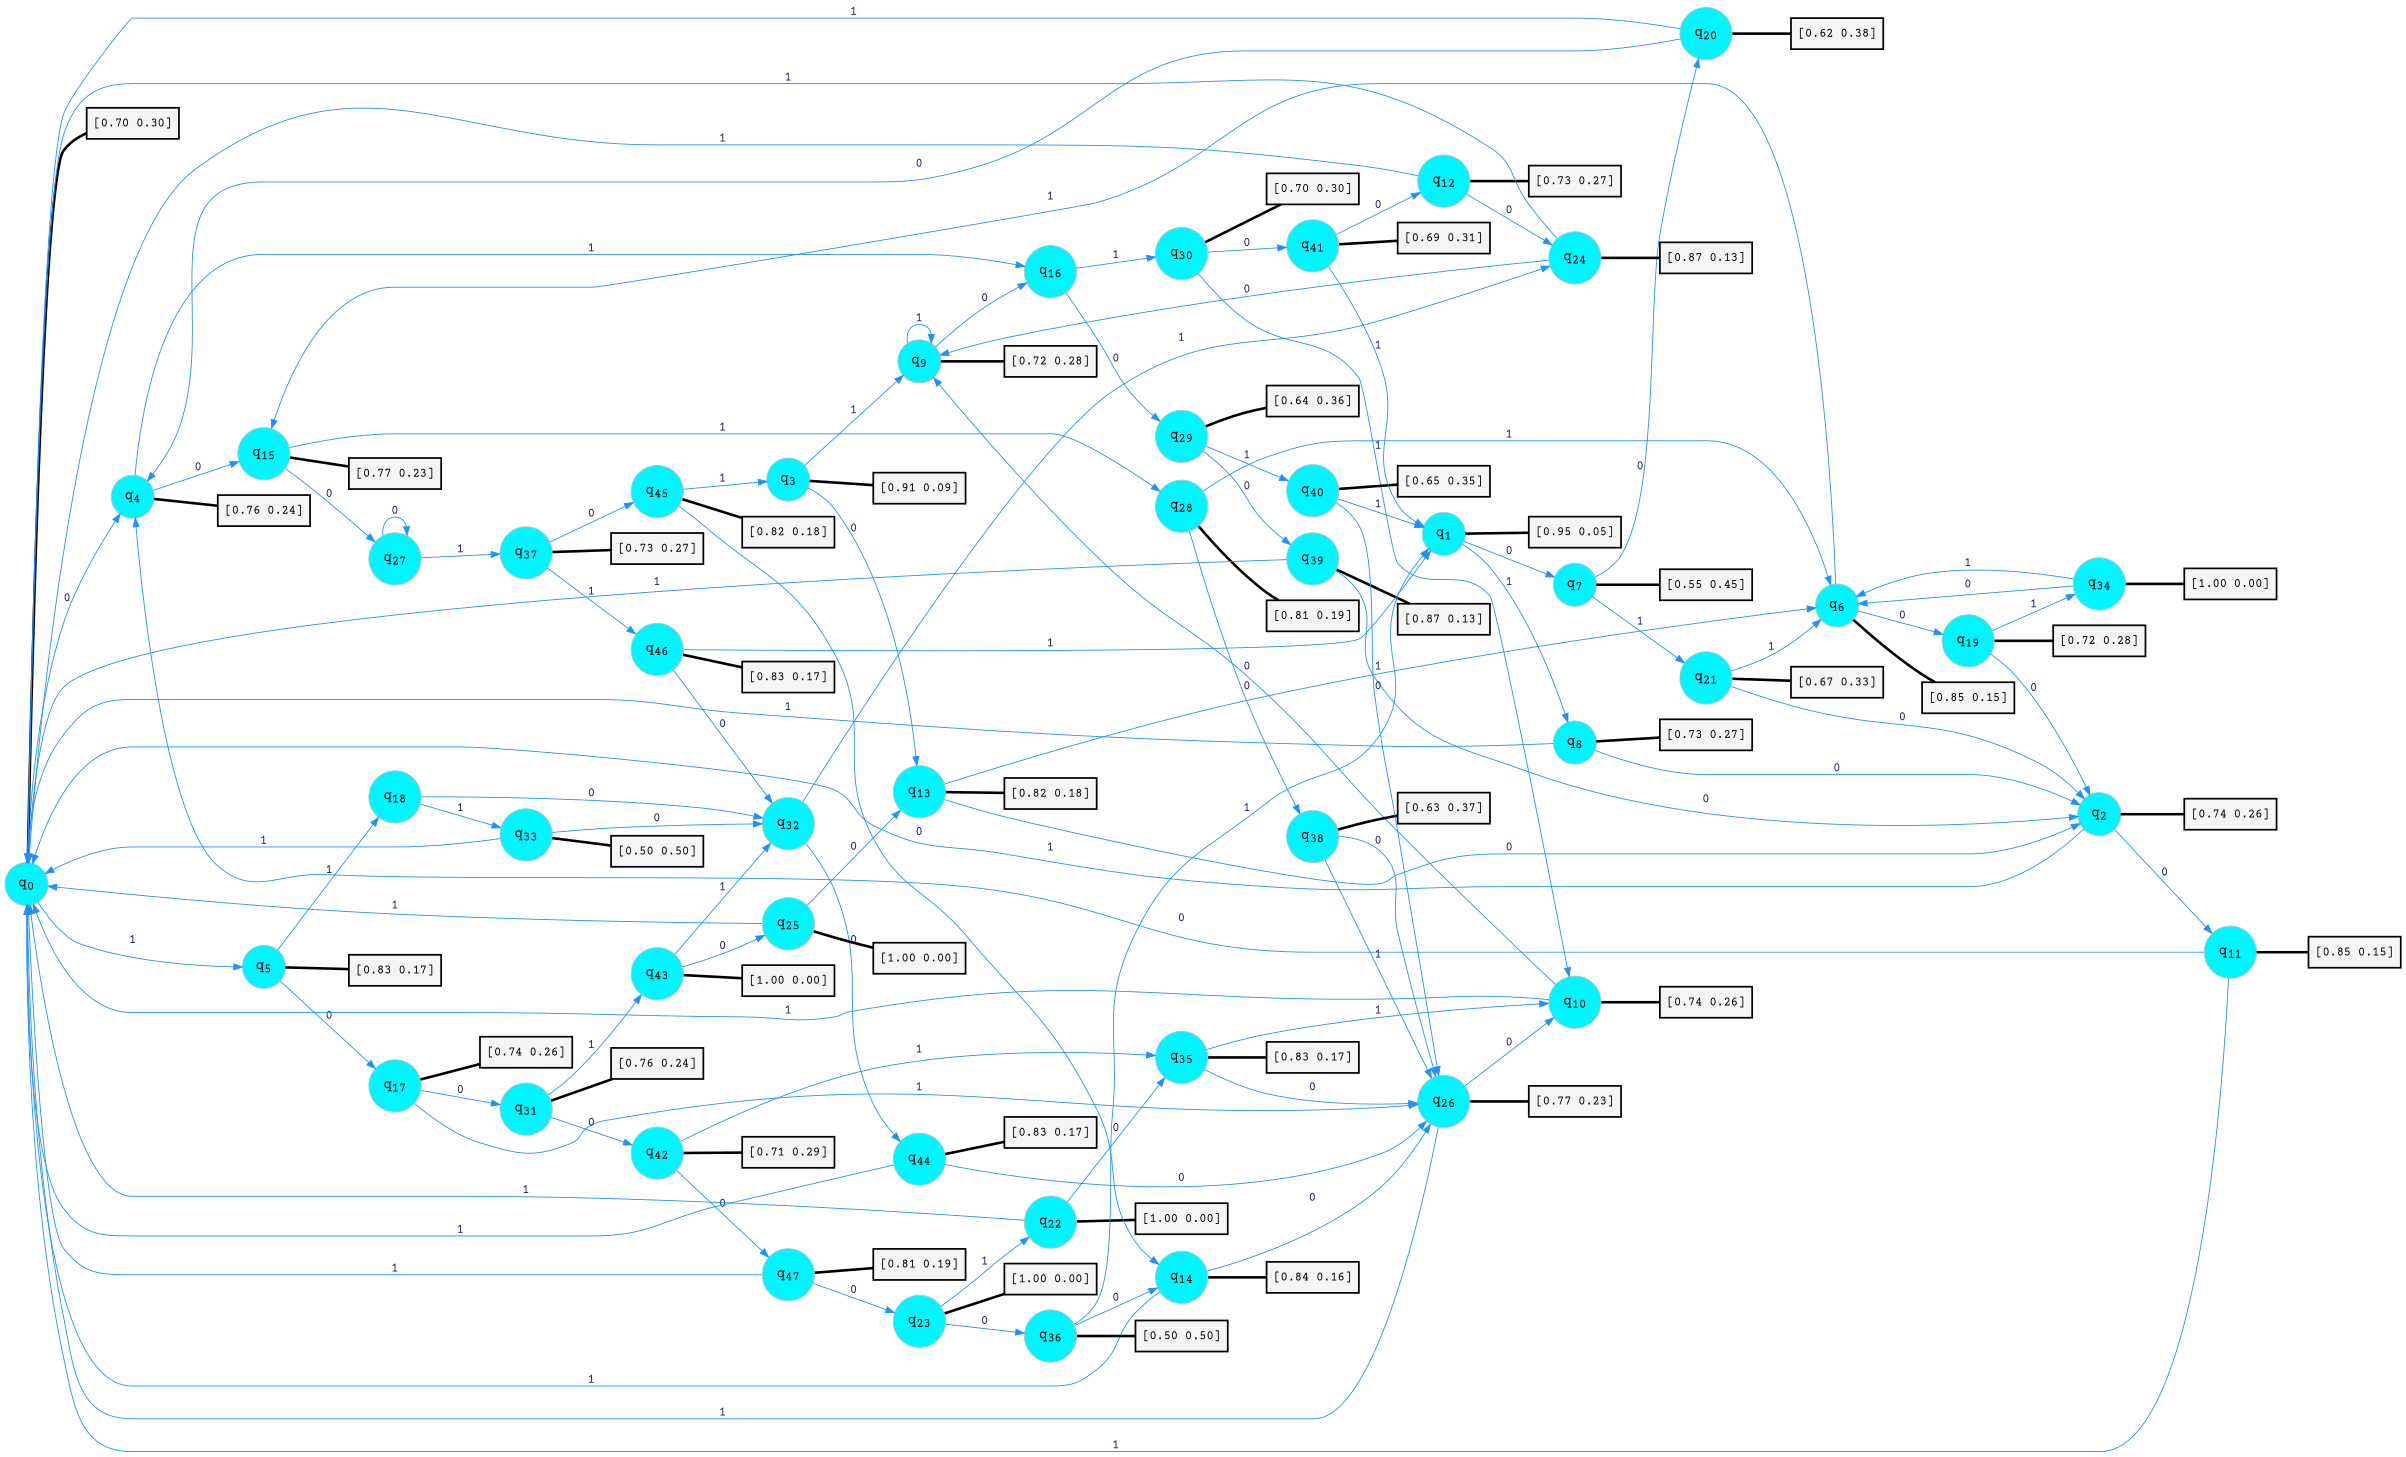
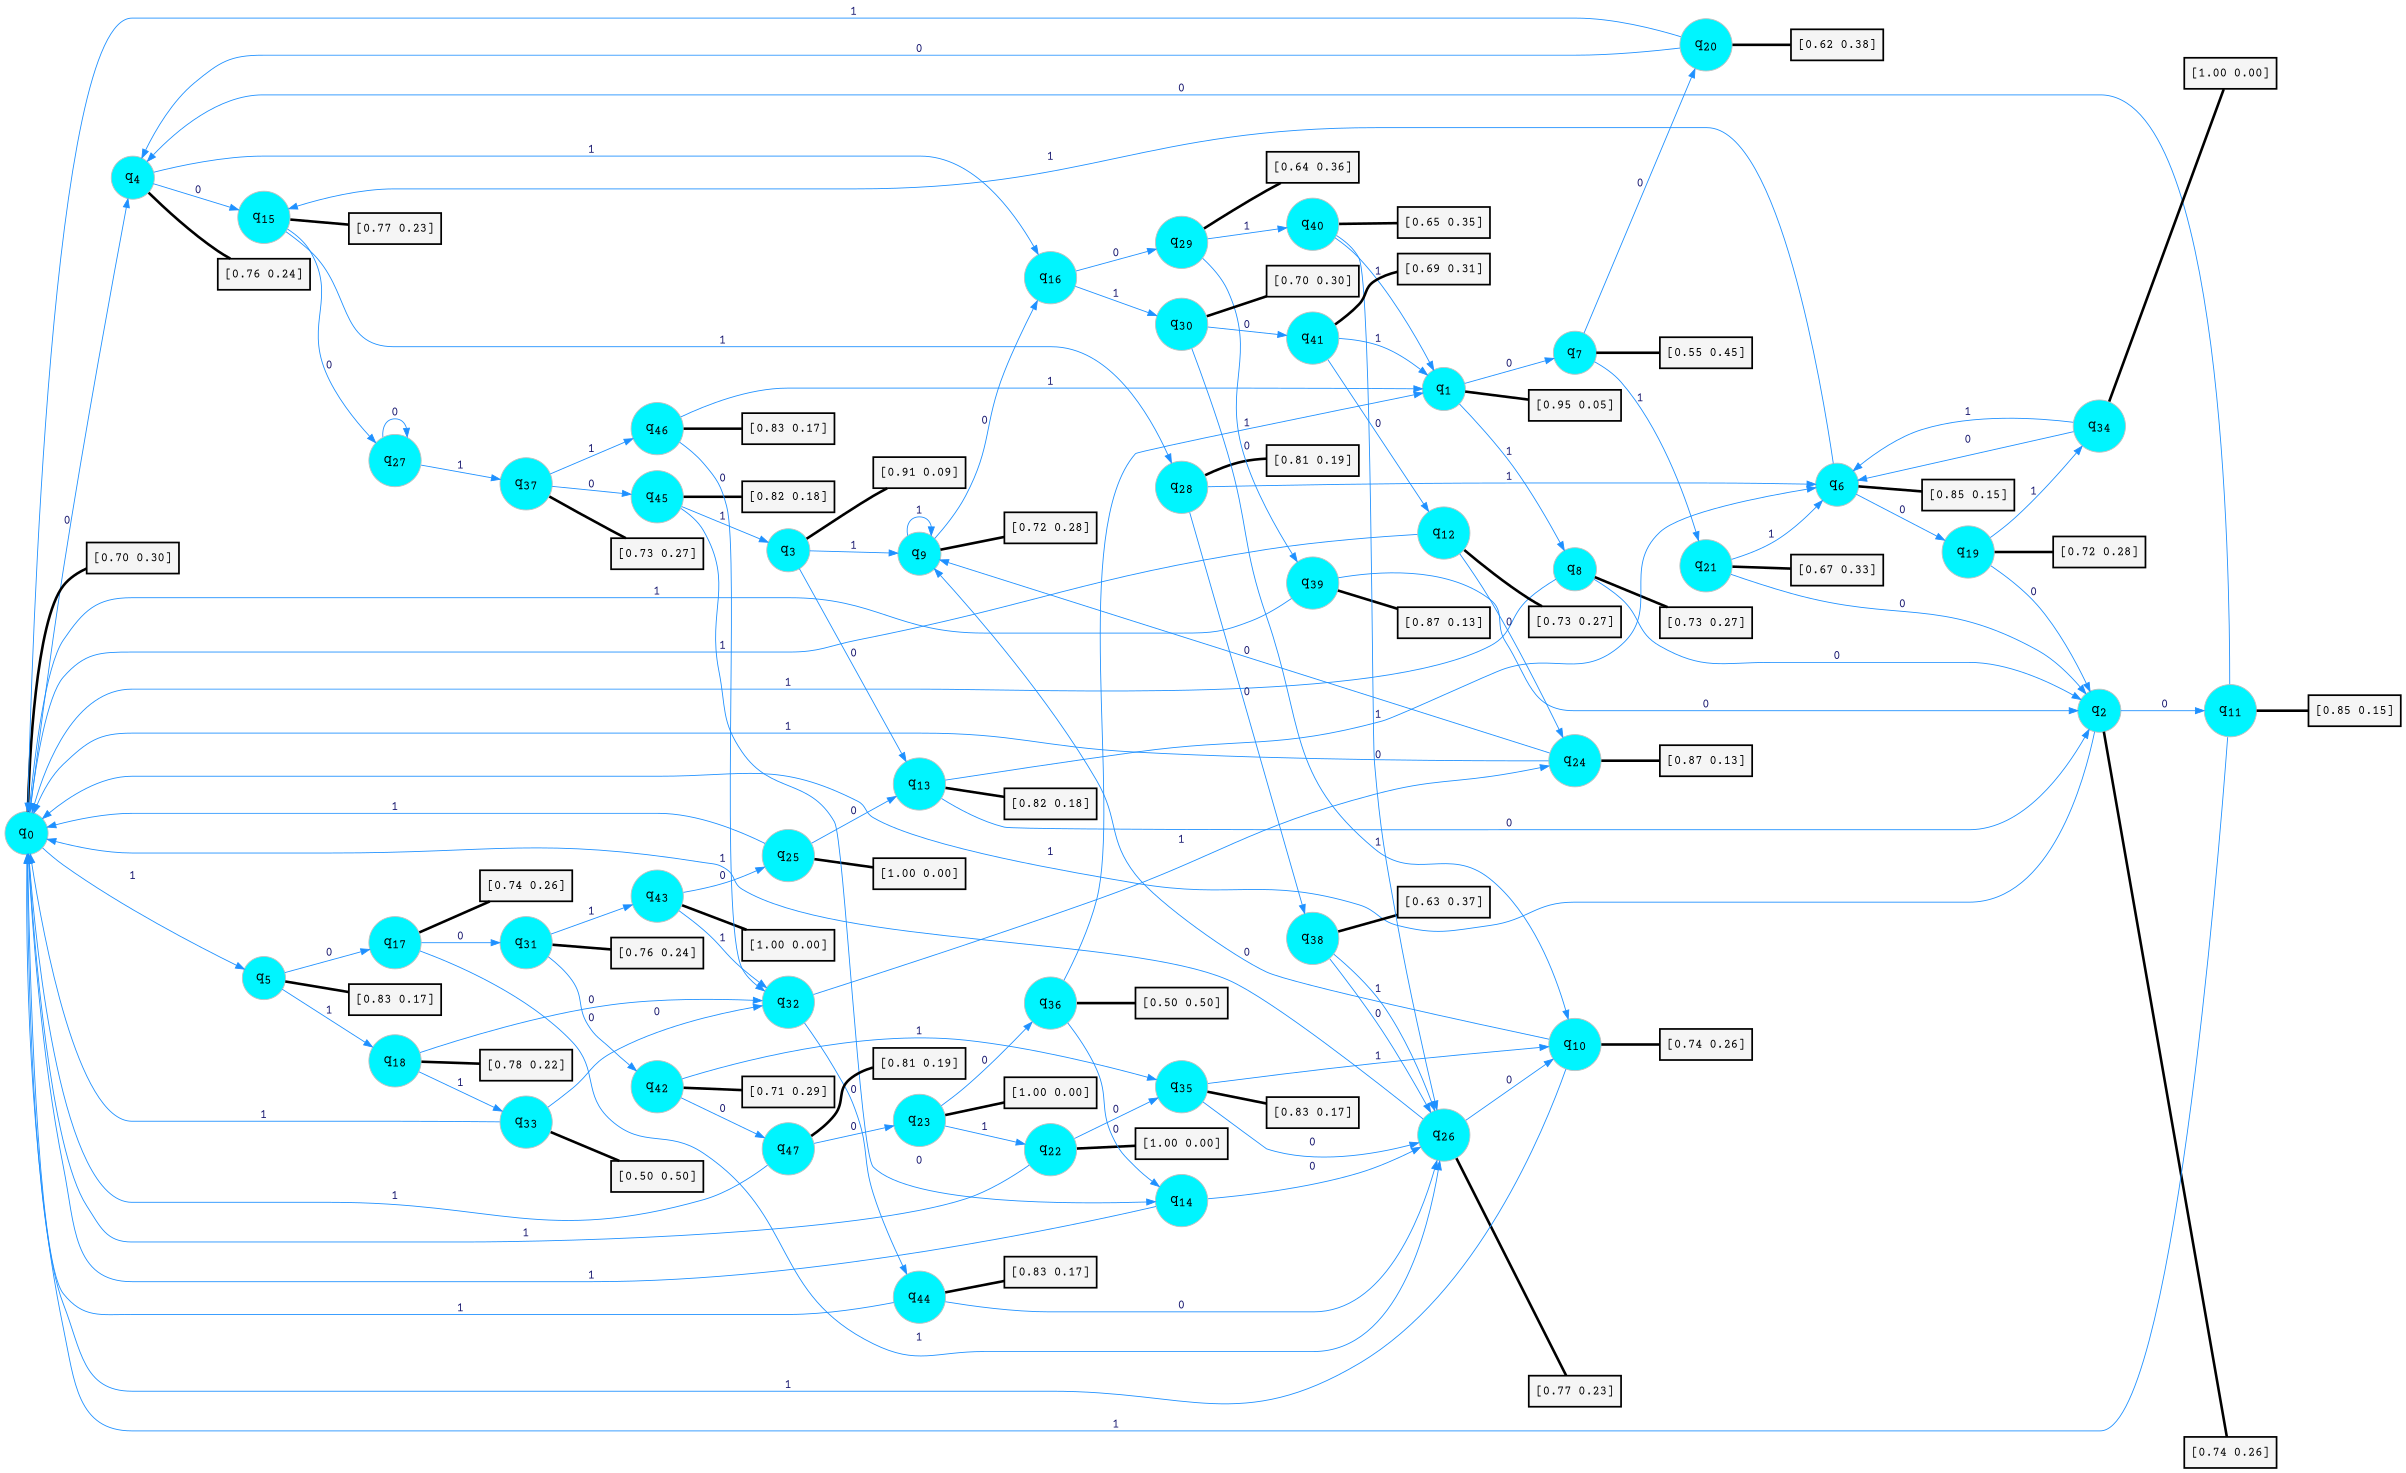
node "[0.78 0.22]": added
node "[0.84 0.16]": removed
